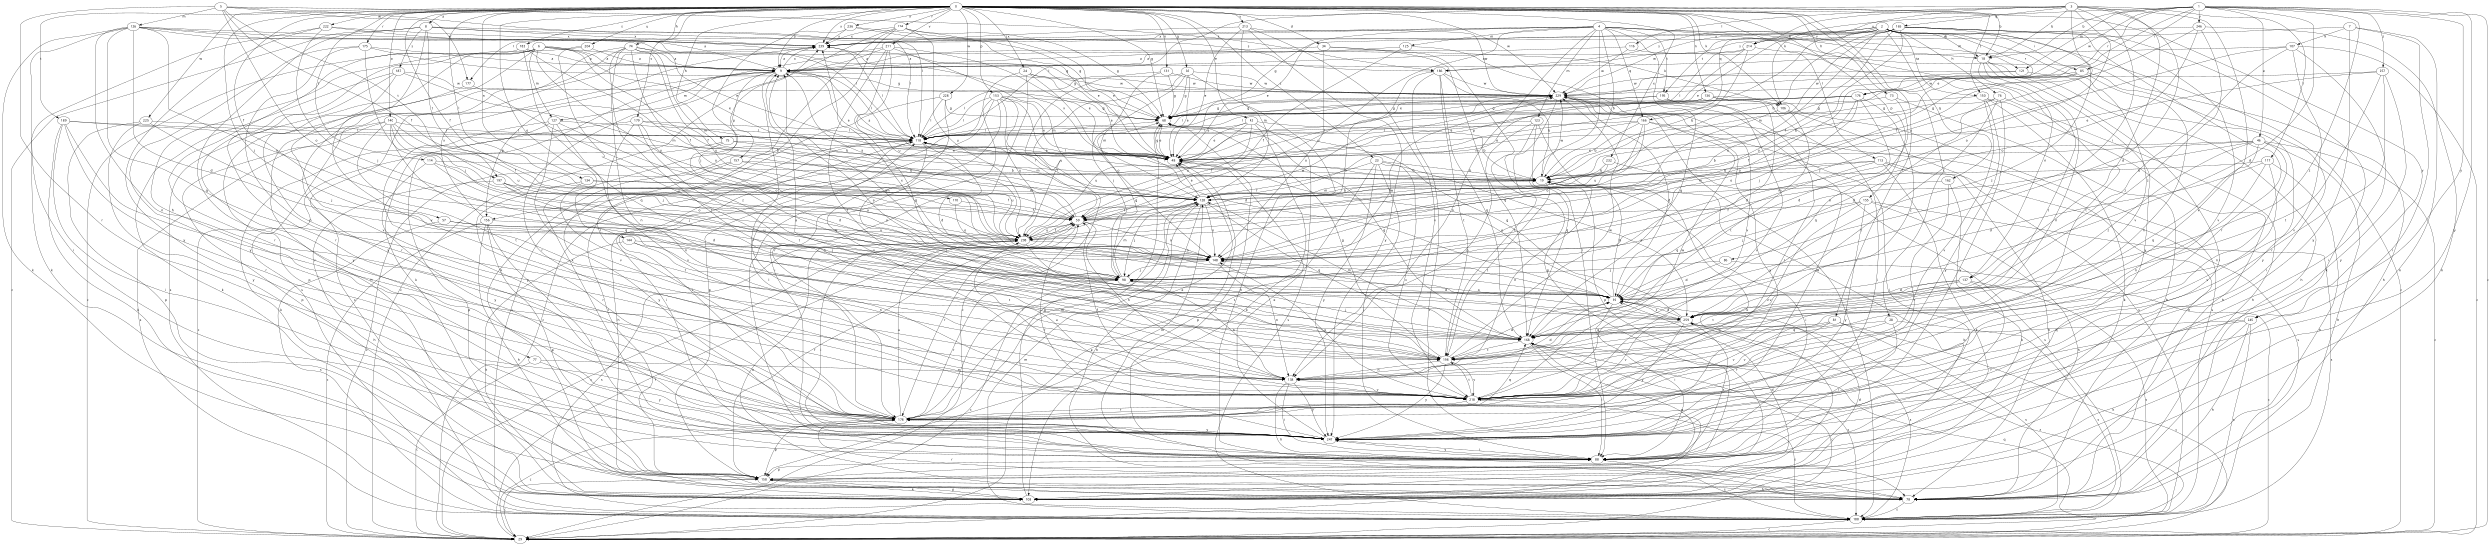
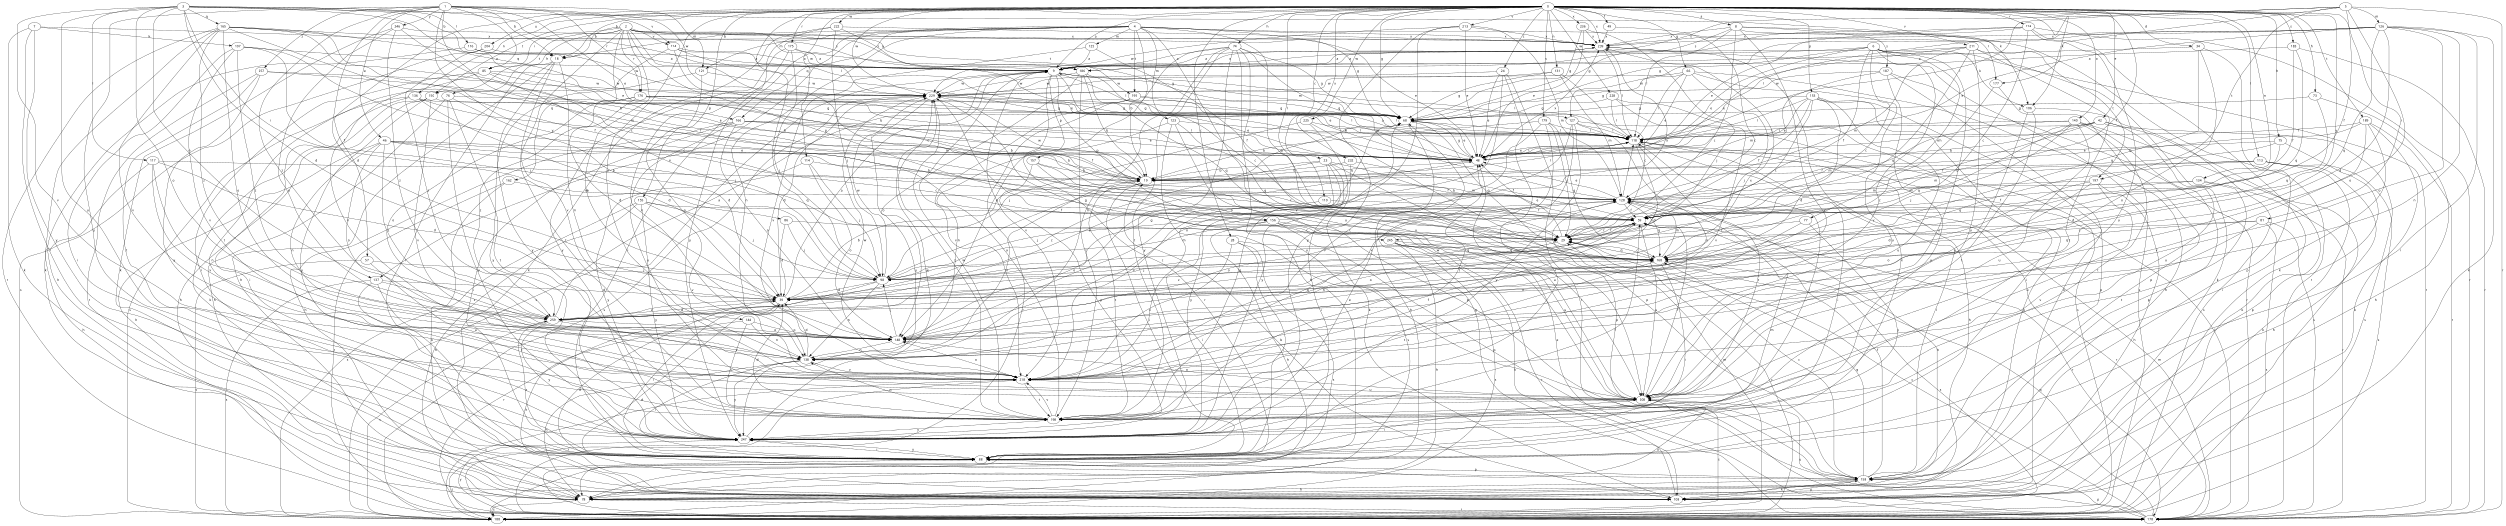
node "49": added
edge "59" -> "9": removed, label "a"
